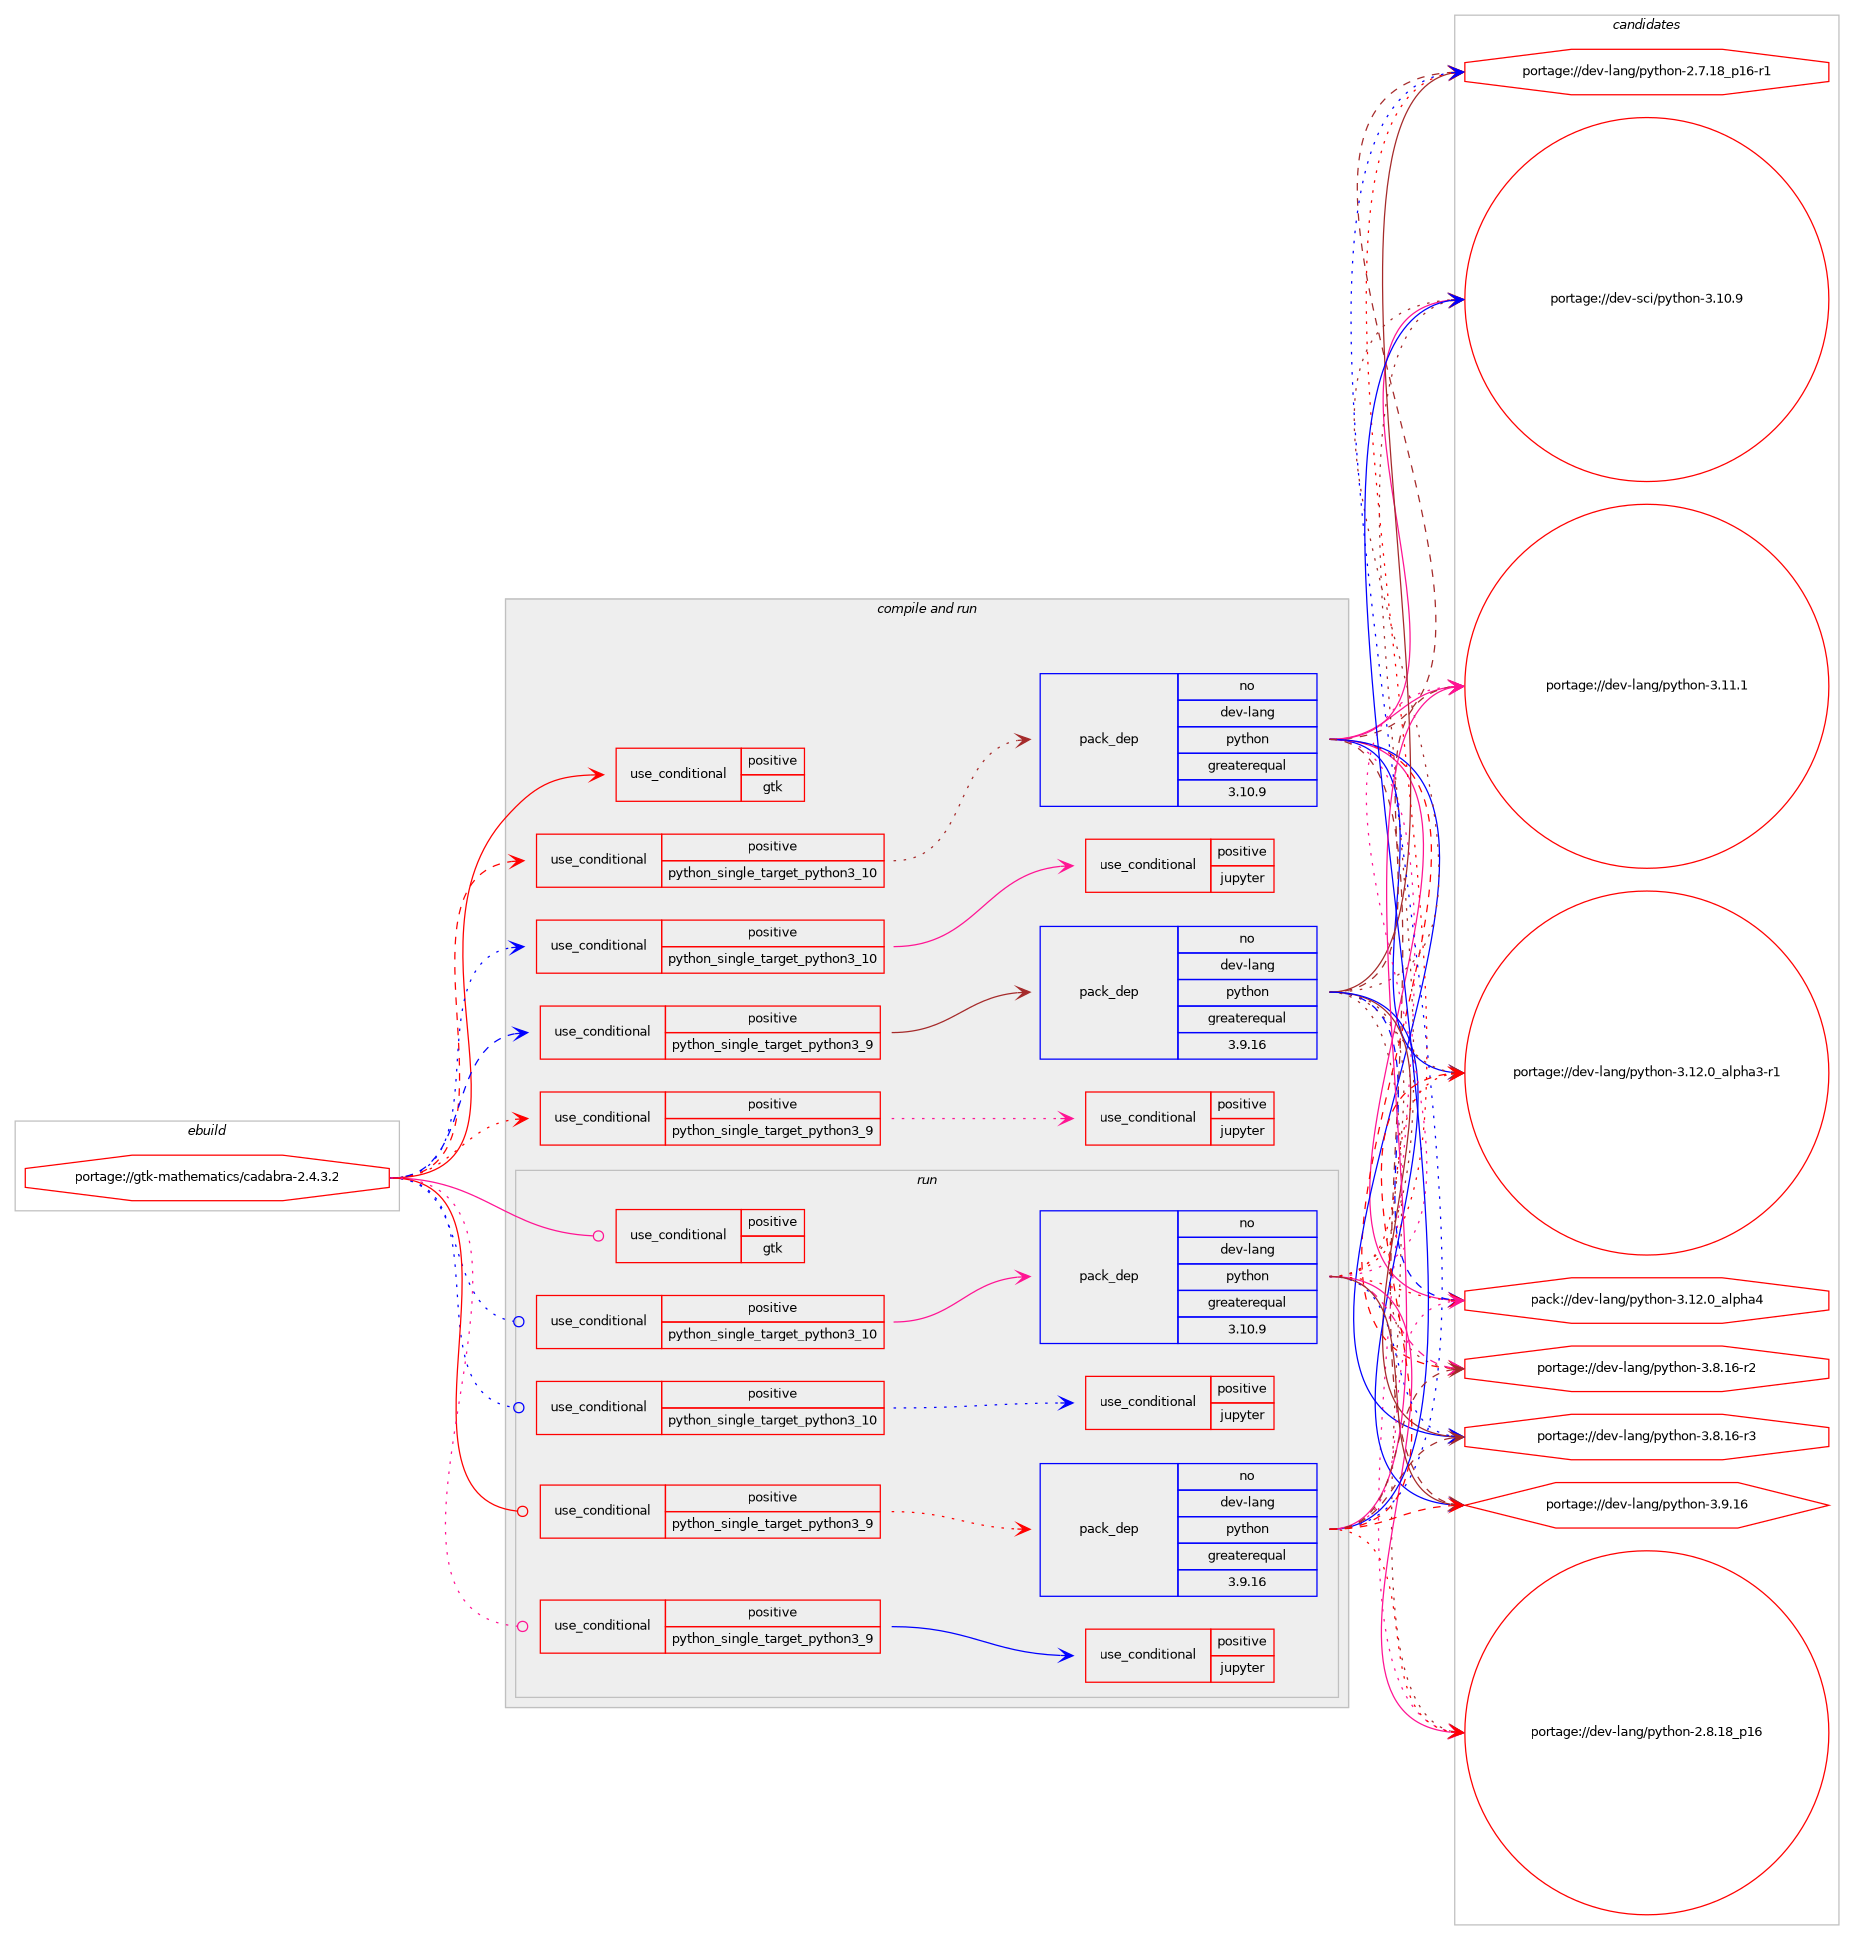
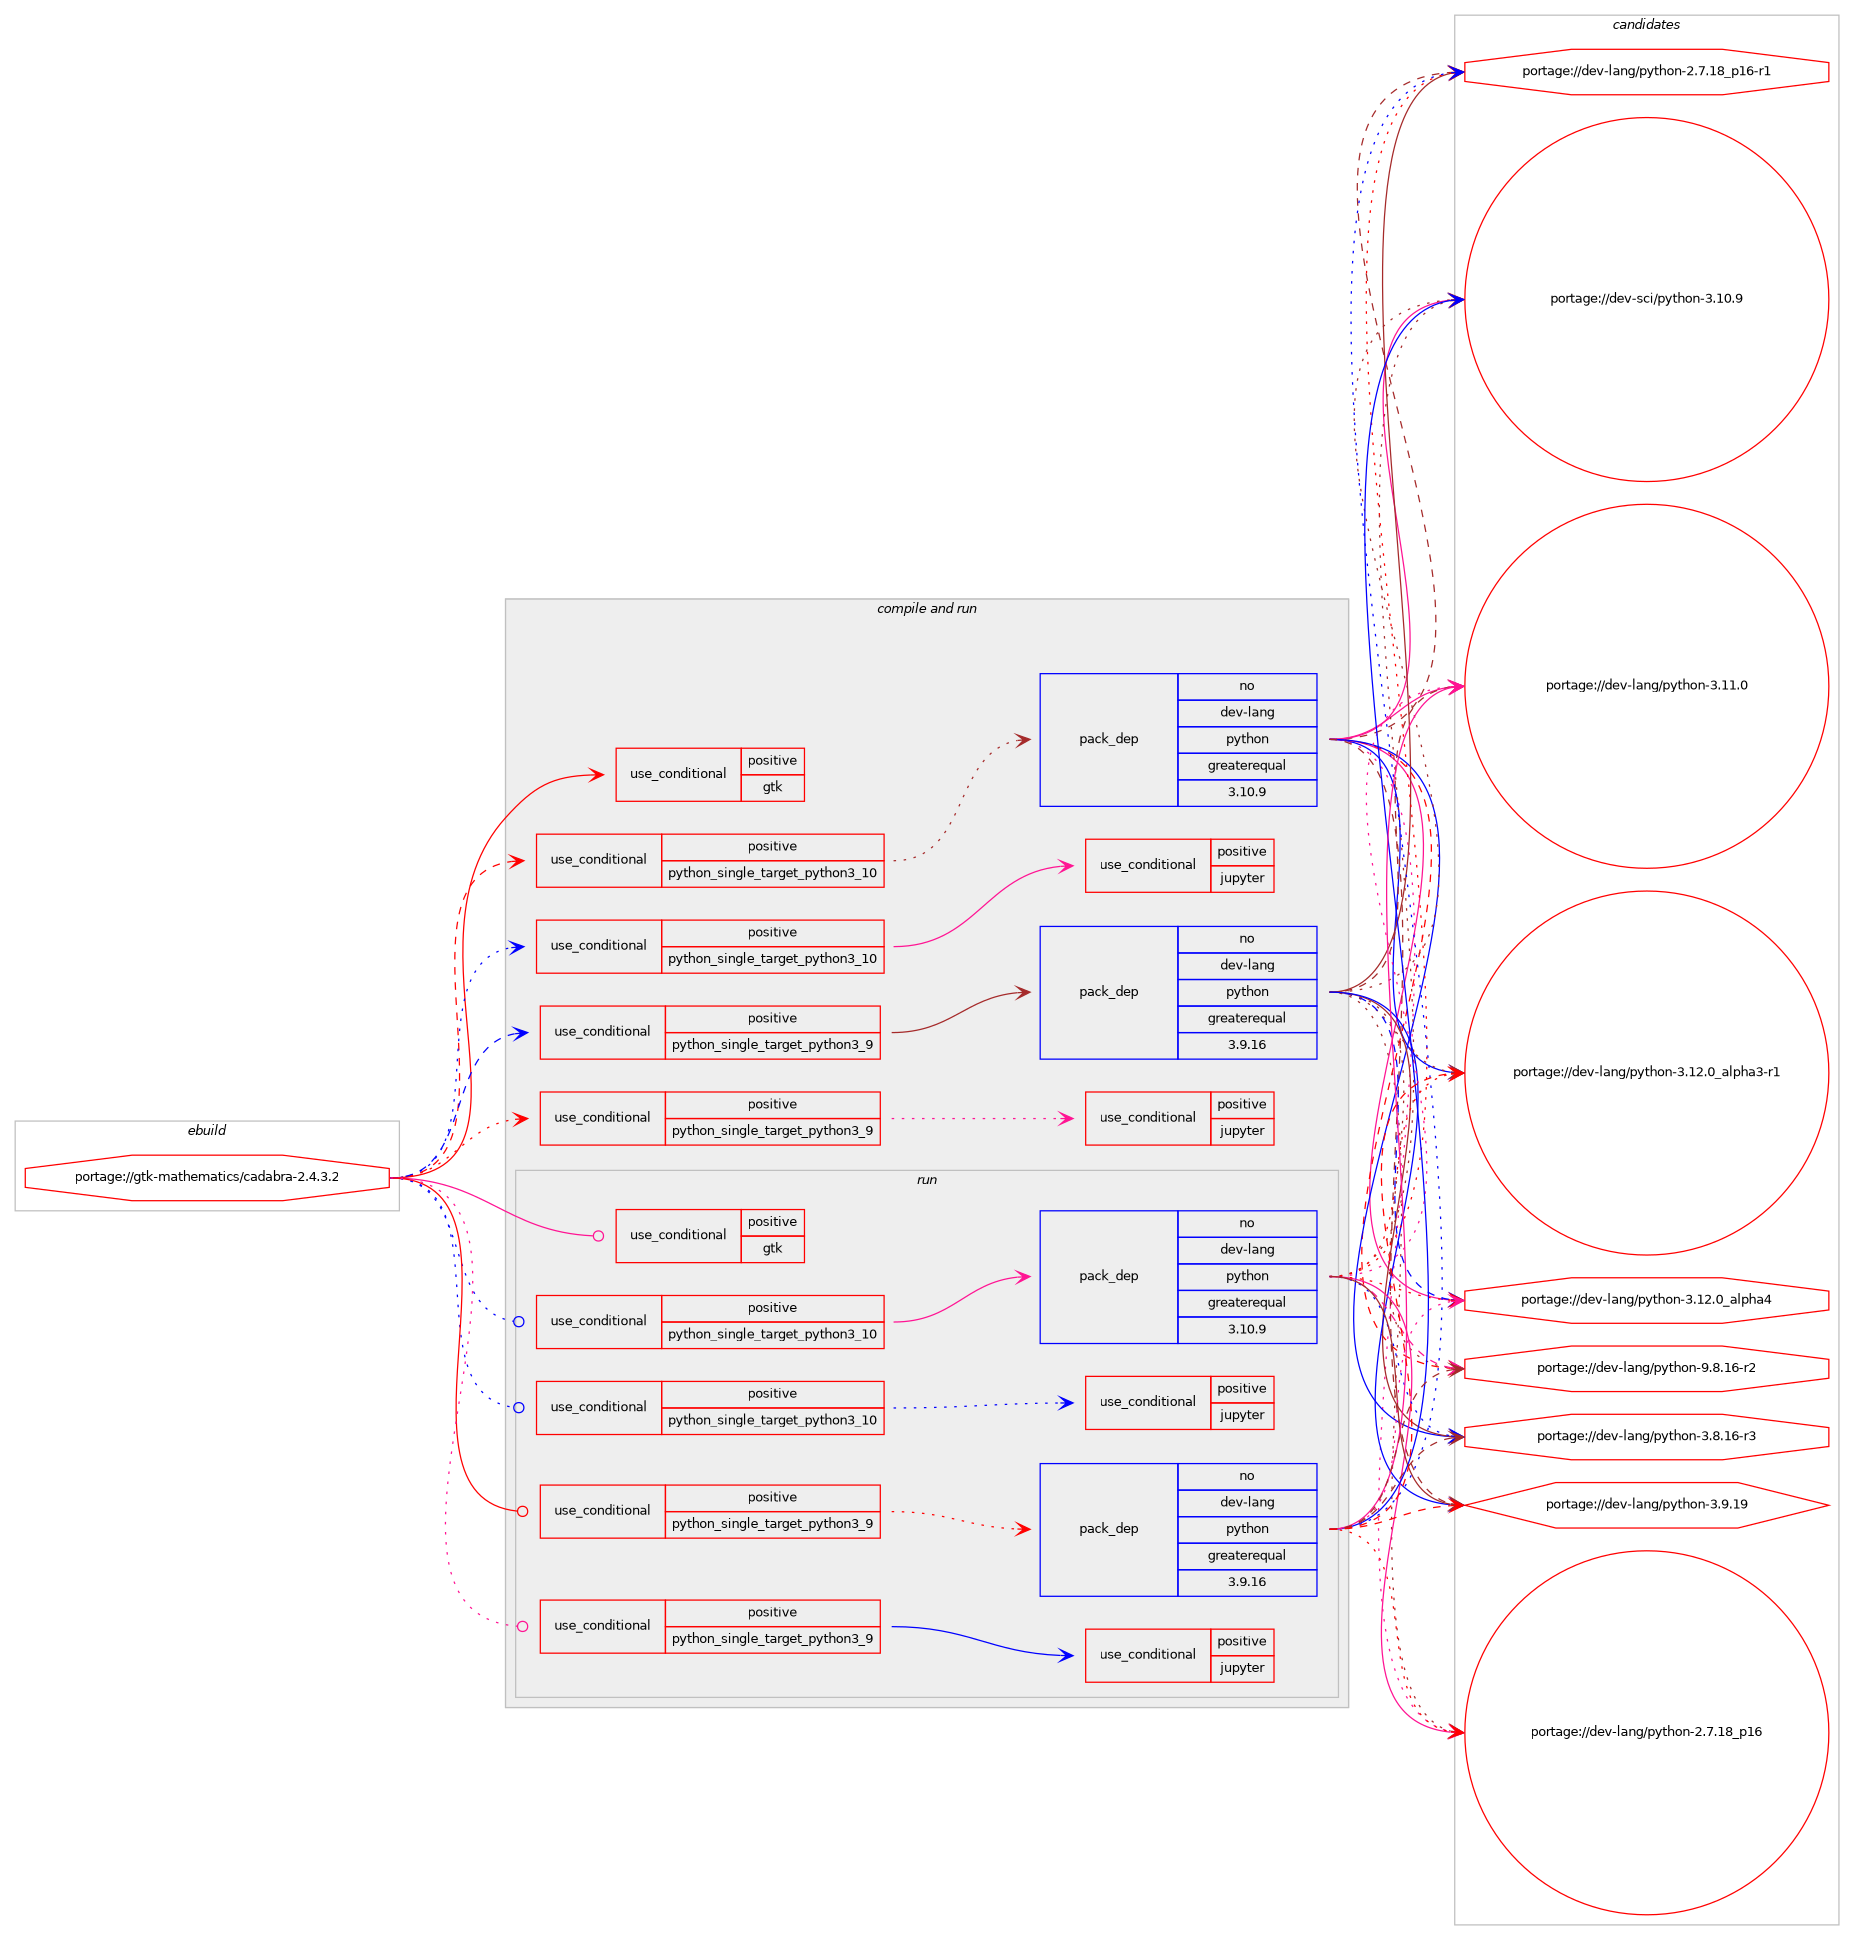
node "portage://dev-lang/python-3.11.1": label "portage://dev-lang/python-3.11.1" -> "portage://dev-lang/python-3.11.0"
node "pack://dev-lang/python-3.12.0_alpha4": label "pack://dev-lang/python-3.12.0_alpha4" -> "portage://dev-lang/python-3.12.0_alpha4"
node "portage://dev-lang/python-3.8.16-r2": label "portage://dev-lang/python-3.8.16-r2" -> "portage://dev-lang/python-9.8.16-r2"
node "portage://dev-lang/python-3.9.16": label "portage://dev-lang/python-3.9.16" -> "portage://dev-lang/python-3.9.19"
node "portage://dev-lang/python-2.8.18_p16": label "portage://dev-lang/python-2.8.18_p16" -> "portage://dev-lang/python-2.7.18_p16"
